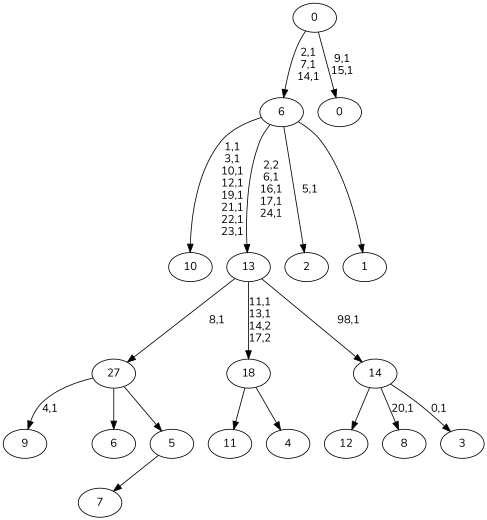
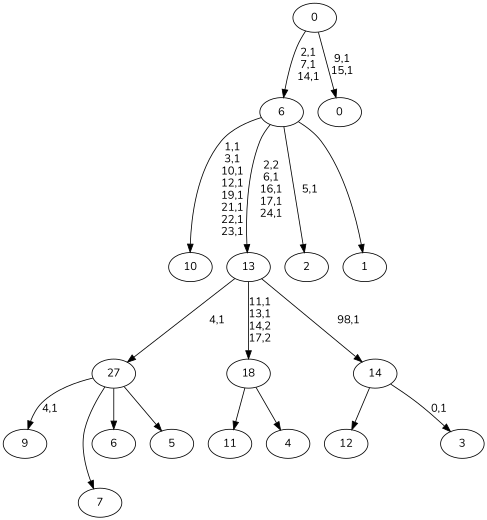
edge "13" -> "27": label "8,1" -> "4,1"
node "8": removed
edge "5" -> "7": now "27" -> "7"
